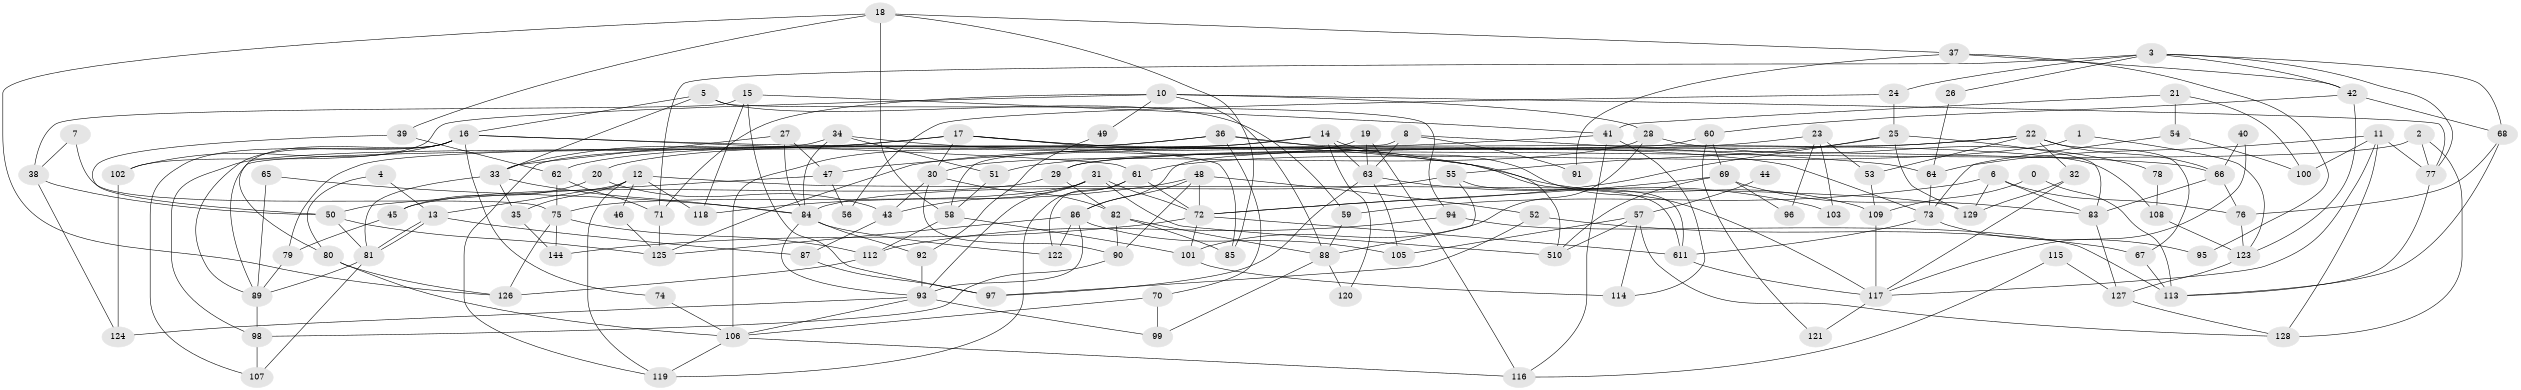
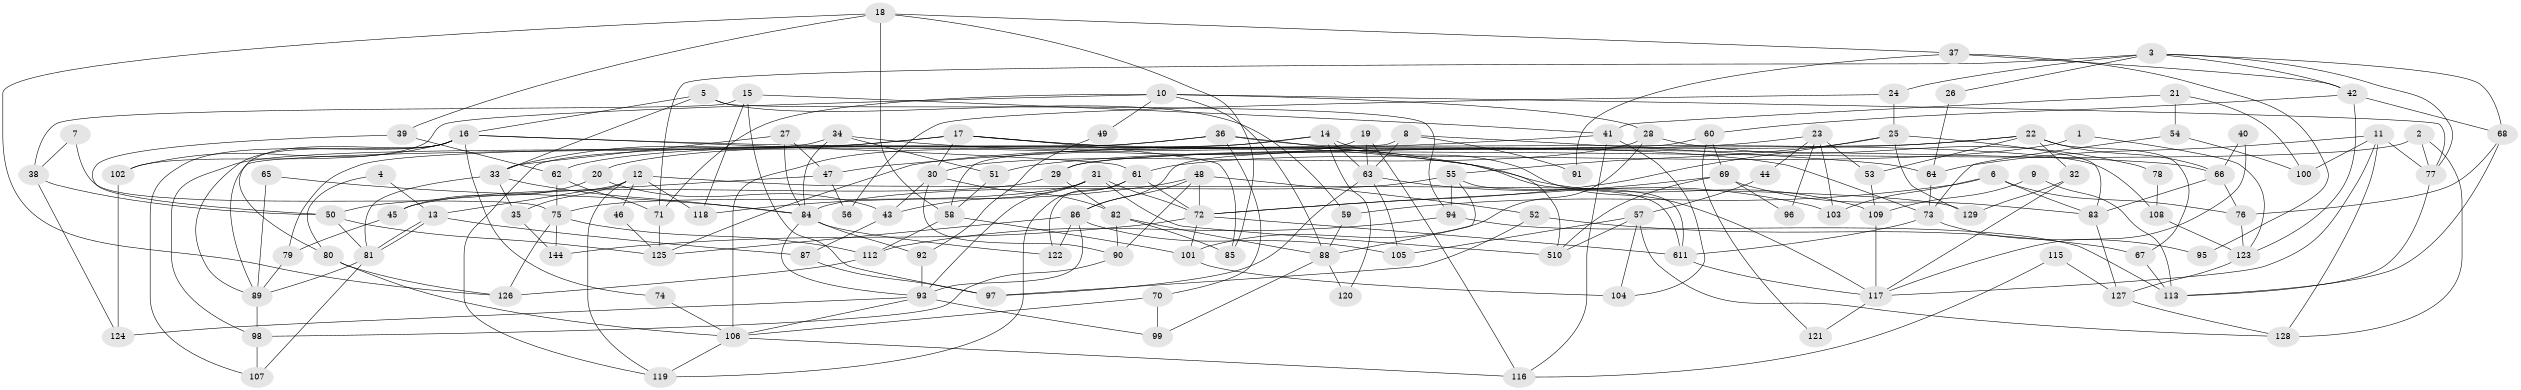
edge "23" -- "44": added
node "0": label "0" -> "9"
edge "55" -- "94": added
edge "6" -- "129": now "6" -- "103"
node "114": label "114" -> "104"
